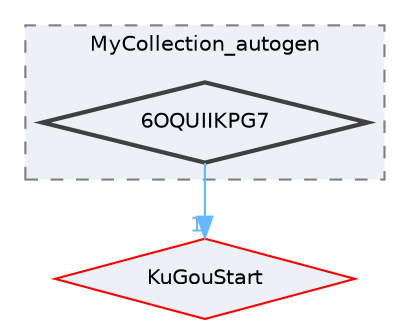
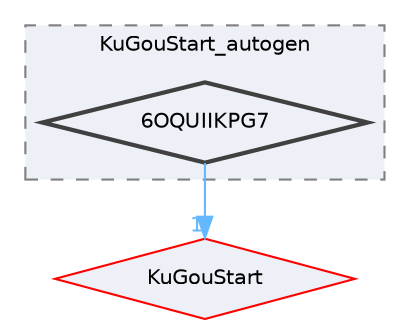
cluster "MyCollection_autogen": label "MyCollection_autogen" -> "KuGouStart_autogen"
